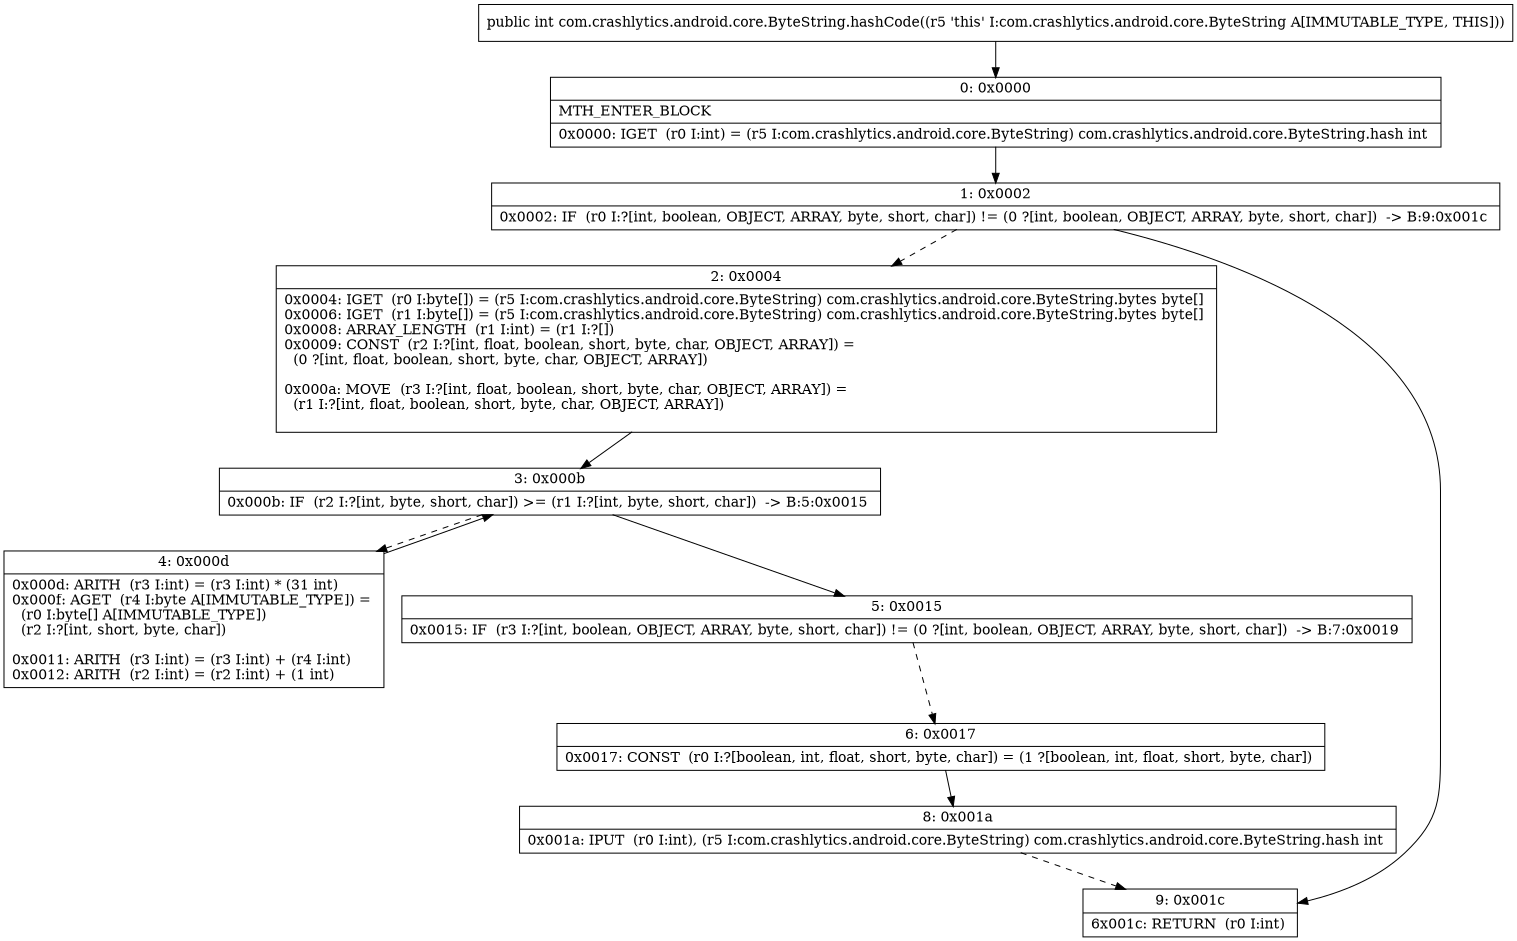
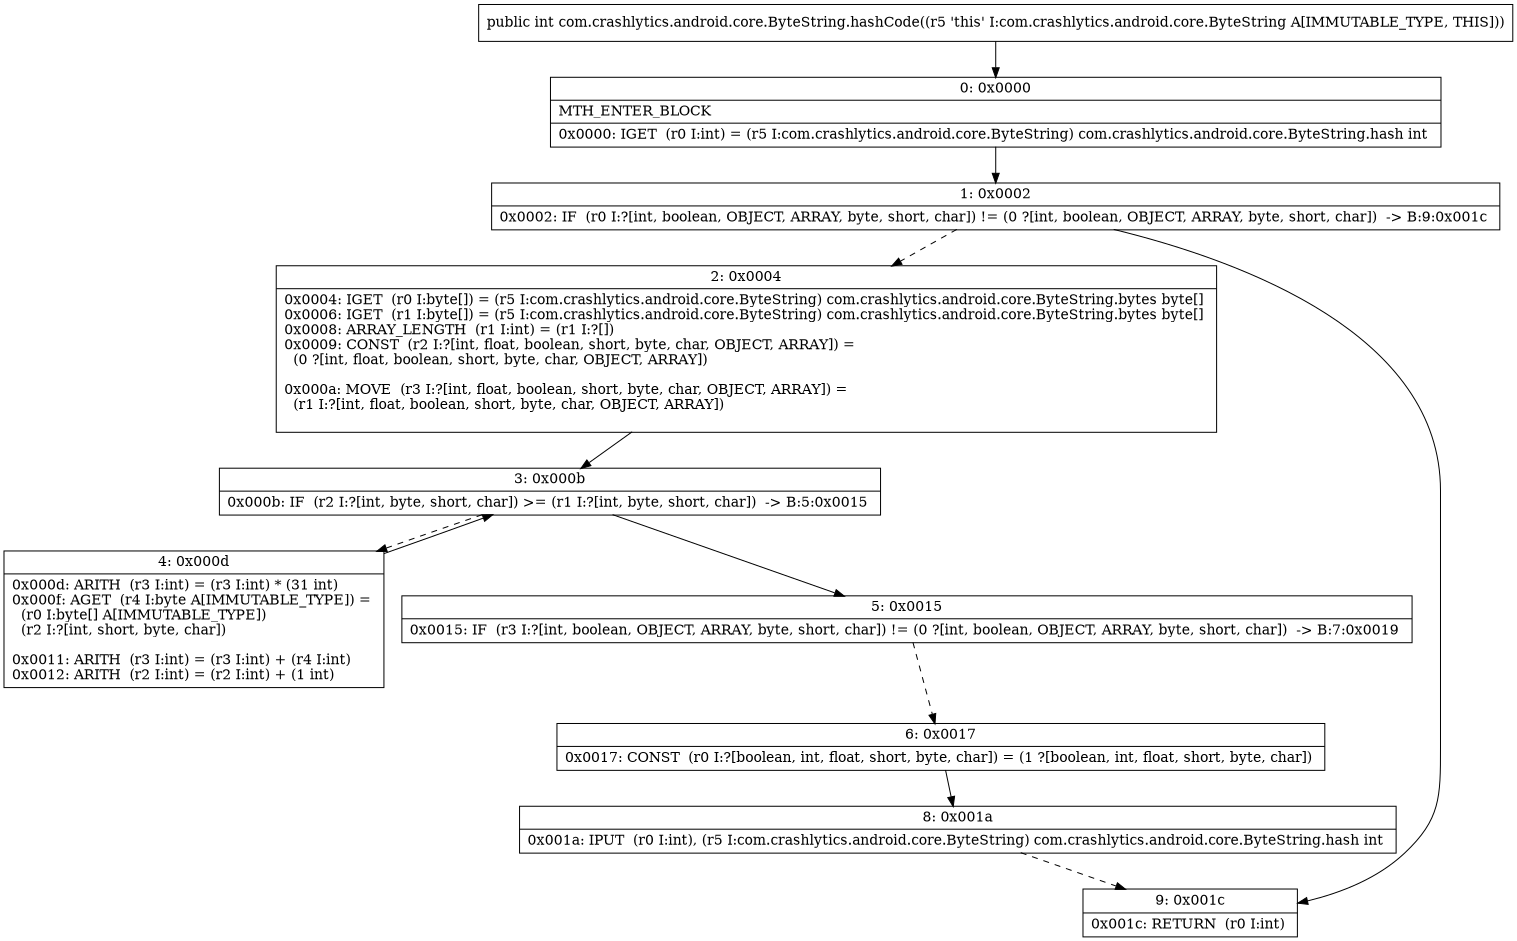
node "9: 0x001c": text "6x001c: RETURN  (r0 I:int)" -> "0x001c: RETURN  (r0 I:int)"
